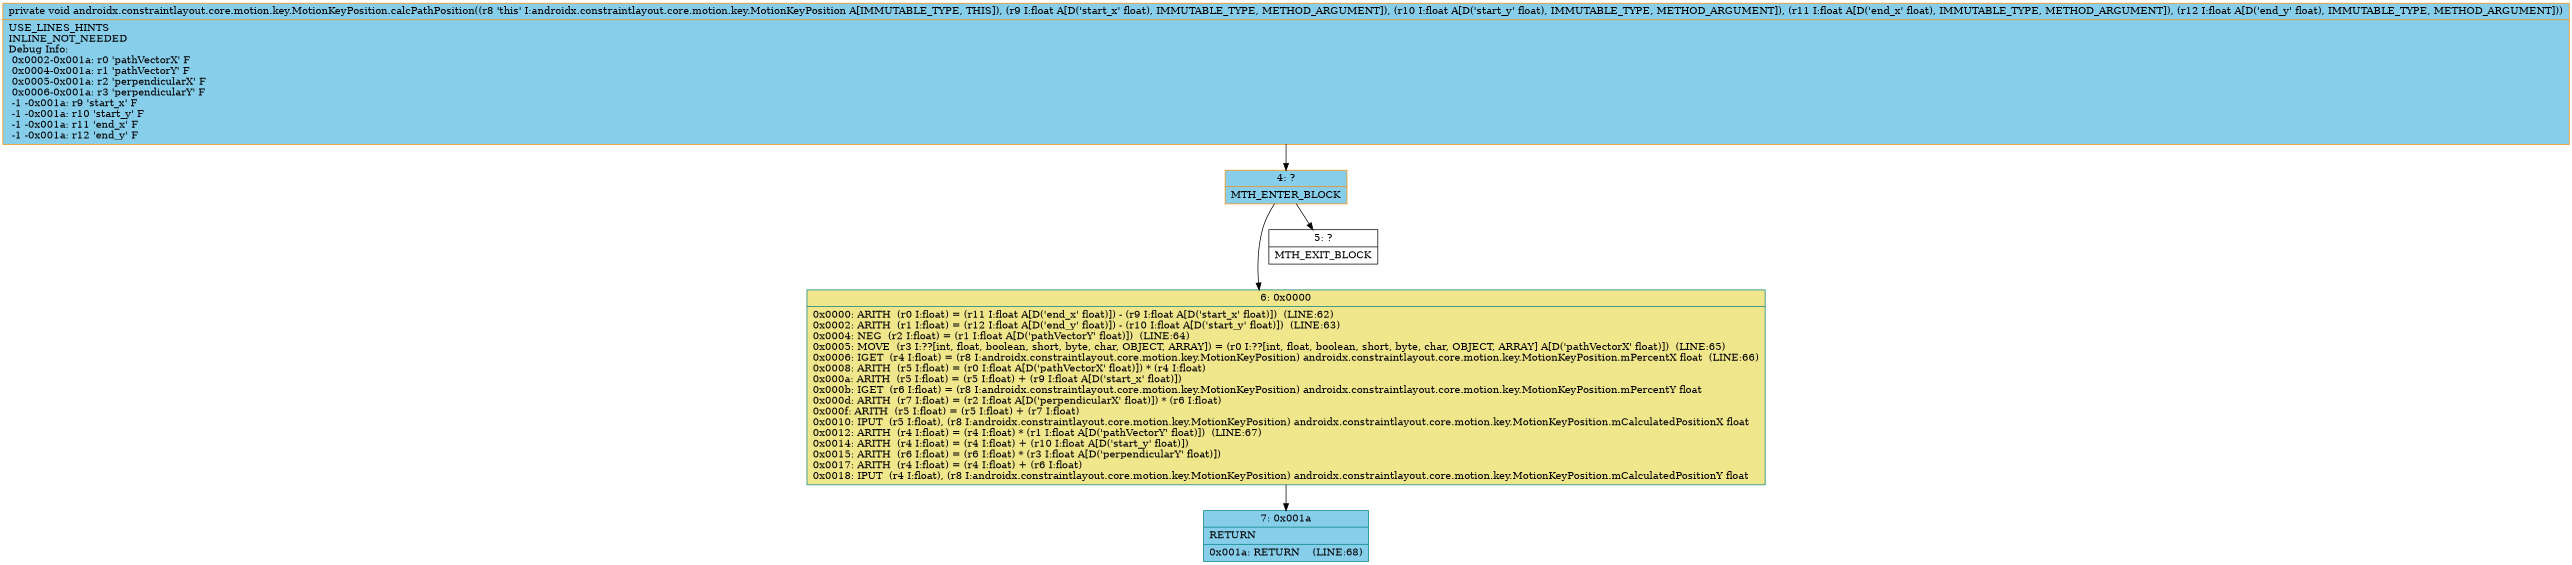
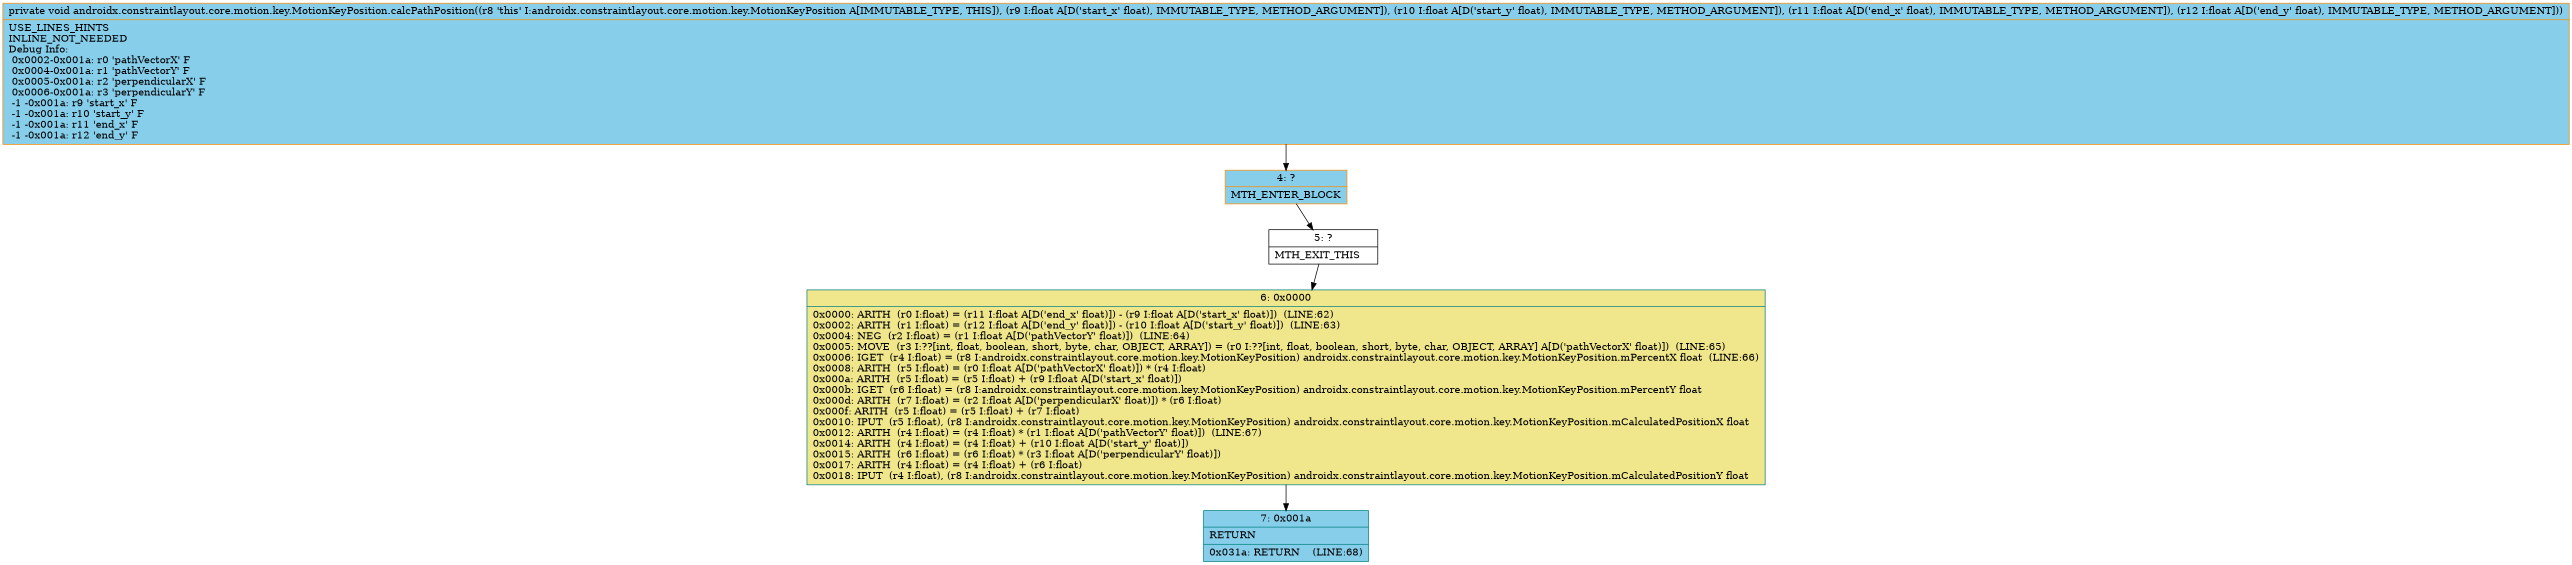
edge "4: ?" -> "6: 0x0000": now "5: ?" -> "6: 0x0000"
node "5: ?": text "MTH_EXIT_BLOCK" -> "MTH_EXIT_THIS"
node "7: 0x001a": text "0x001a: RETURN    (LINE:68)" -> "0x031a: RETURN    (LINE:68)"
